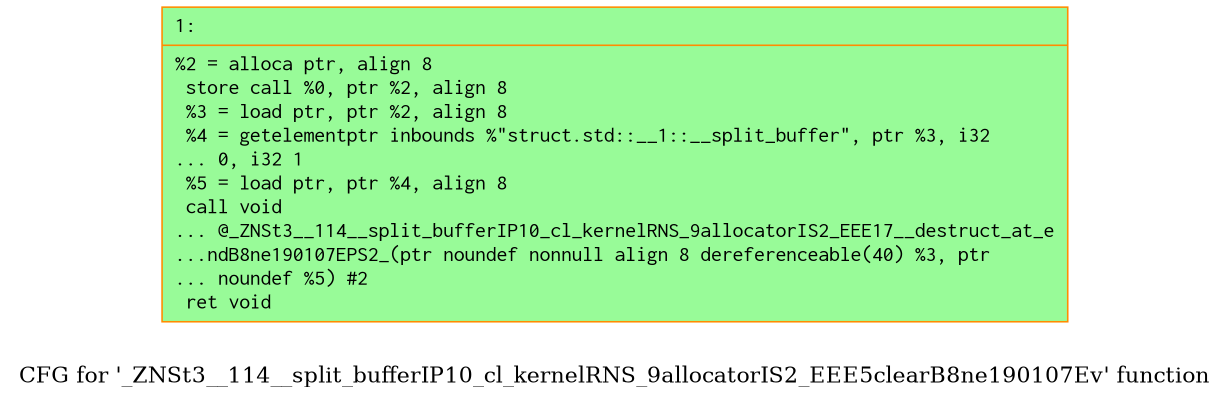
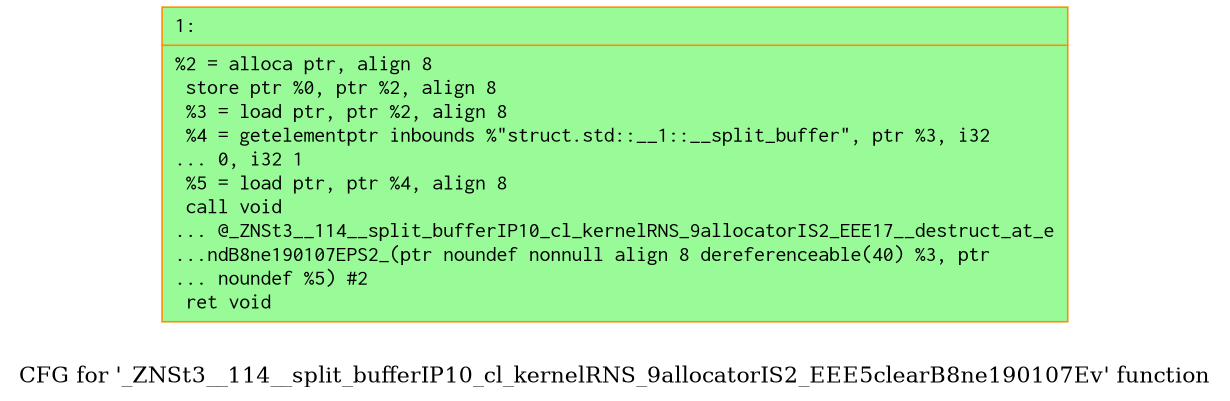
node "1:": text "store call %0, ptr %2, align 8" -> "store ptr %0, ptr %2, align 8"
